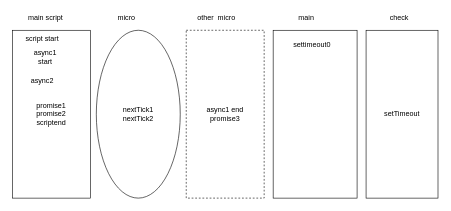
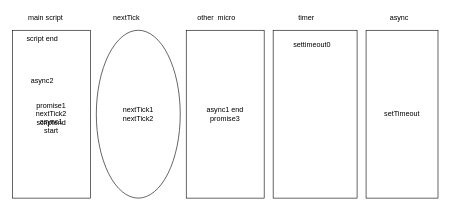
node "micro": label "micro" -> "nextTick"
node "main": label "main" -> "timer"
node "check": label "check" -> "async"
node "script start": label "script start" -> "script end"
node "async1 start": moved (45, 57) -> (51, 126)
node "promise1 promise2 scriptend": label "promise1 promise2 scriptend" -> "promise1 nextTick2 scriptend"
node "async1 end promise3": style dashed -> solid
